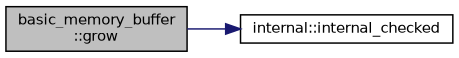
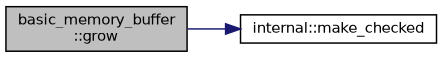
node "internal::internal_checked": label "internal::internal_checked" -> "internal::make_checked"
